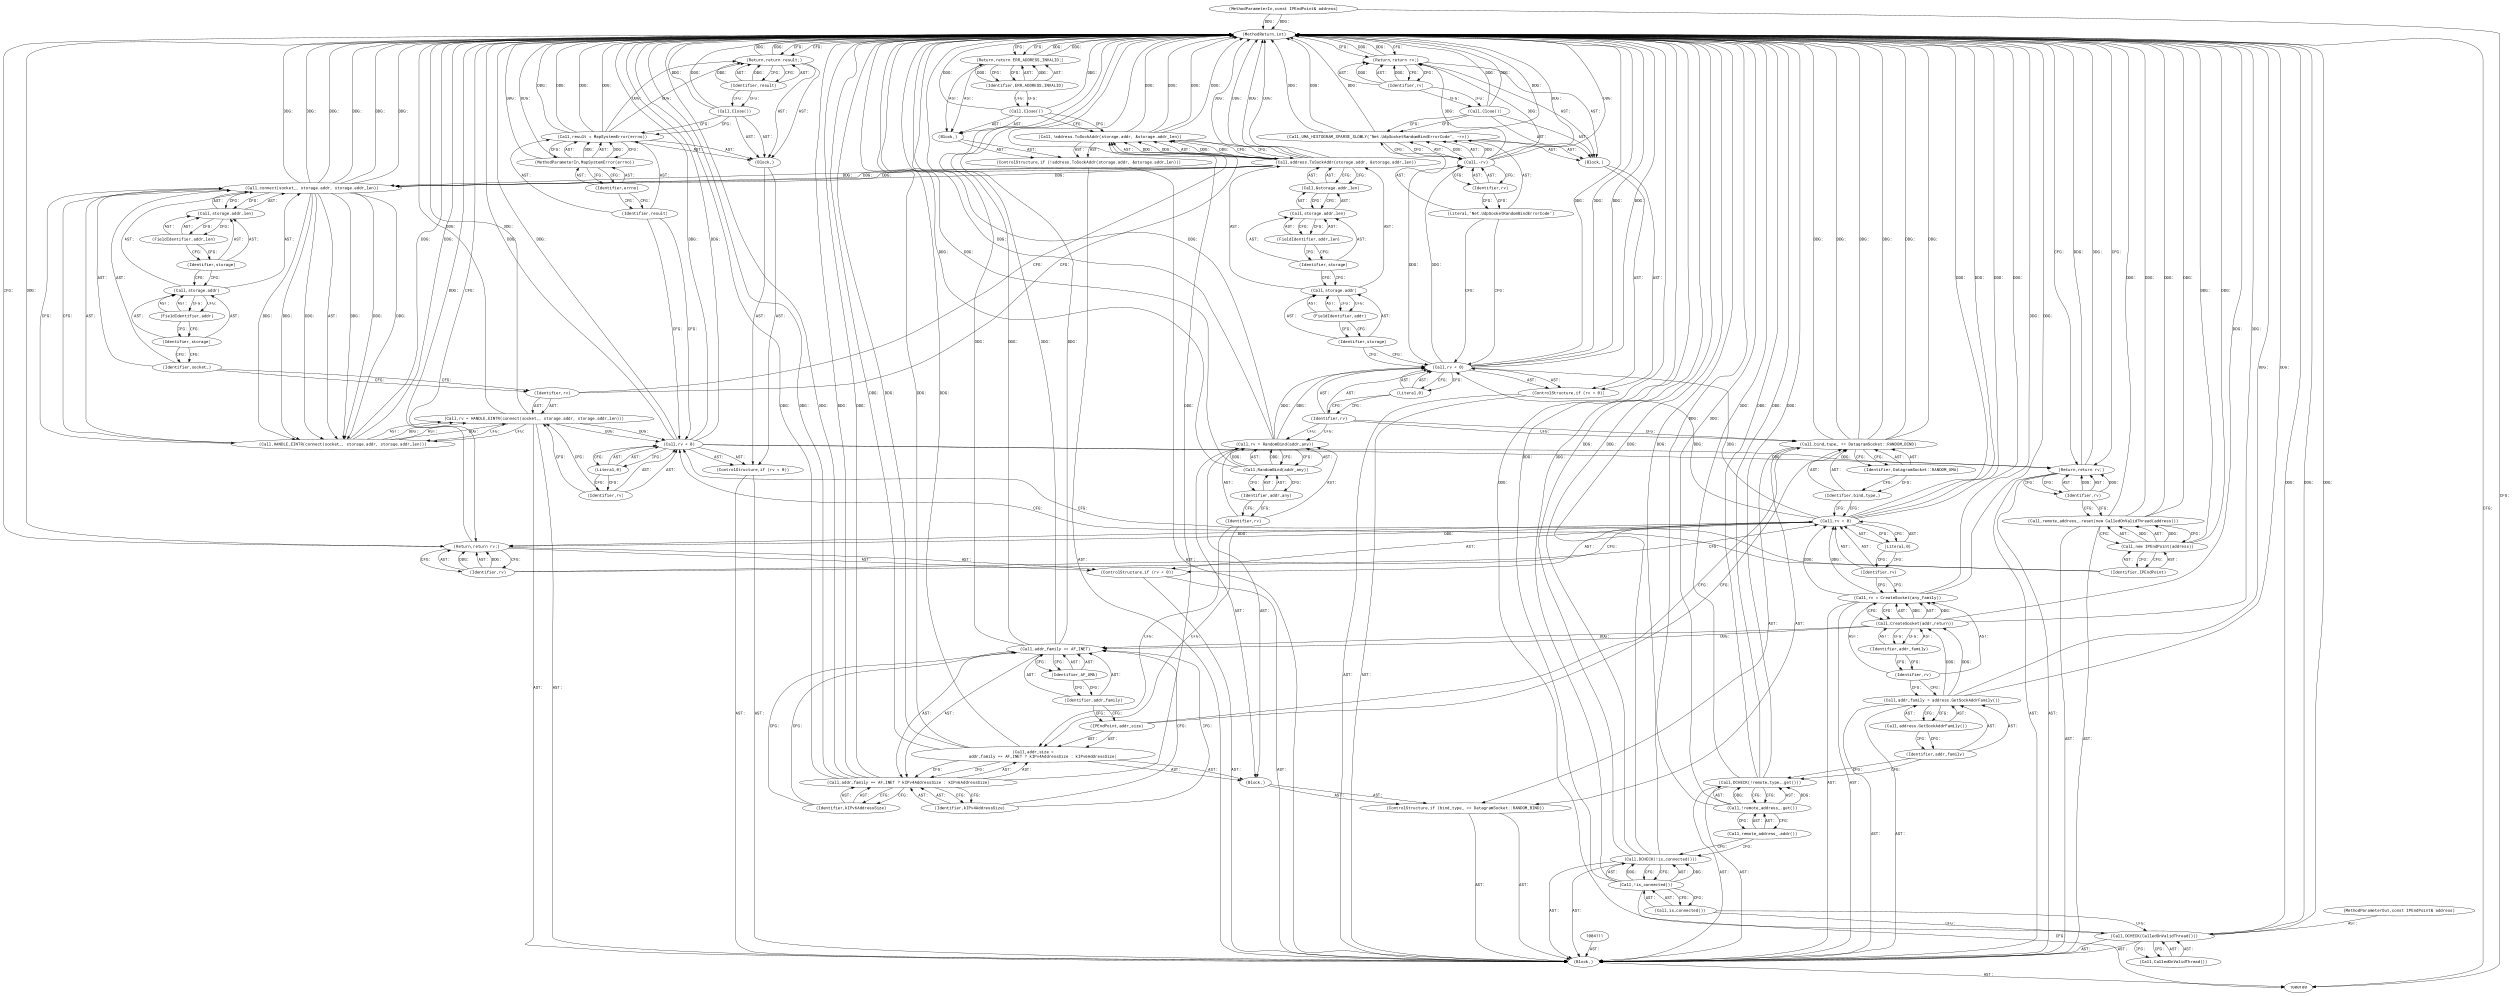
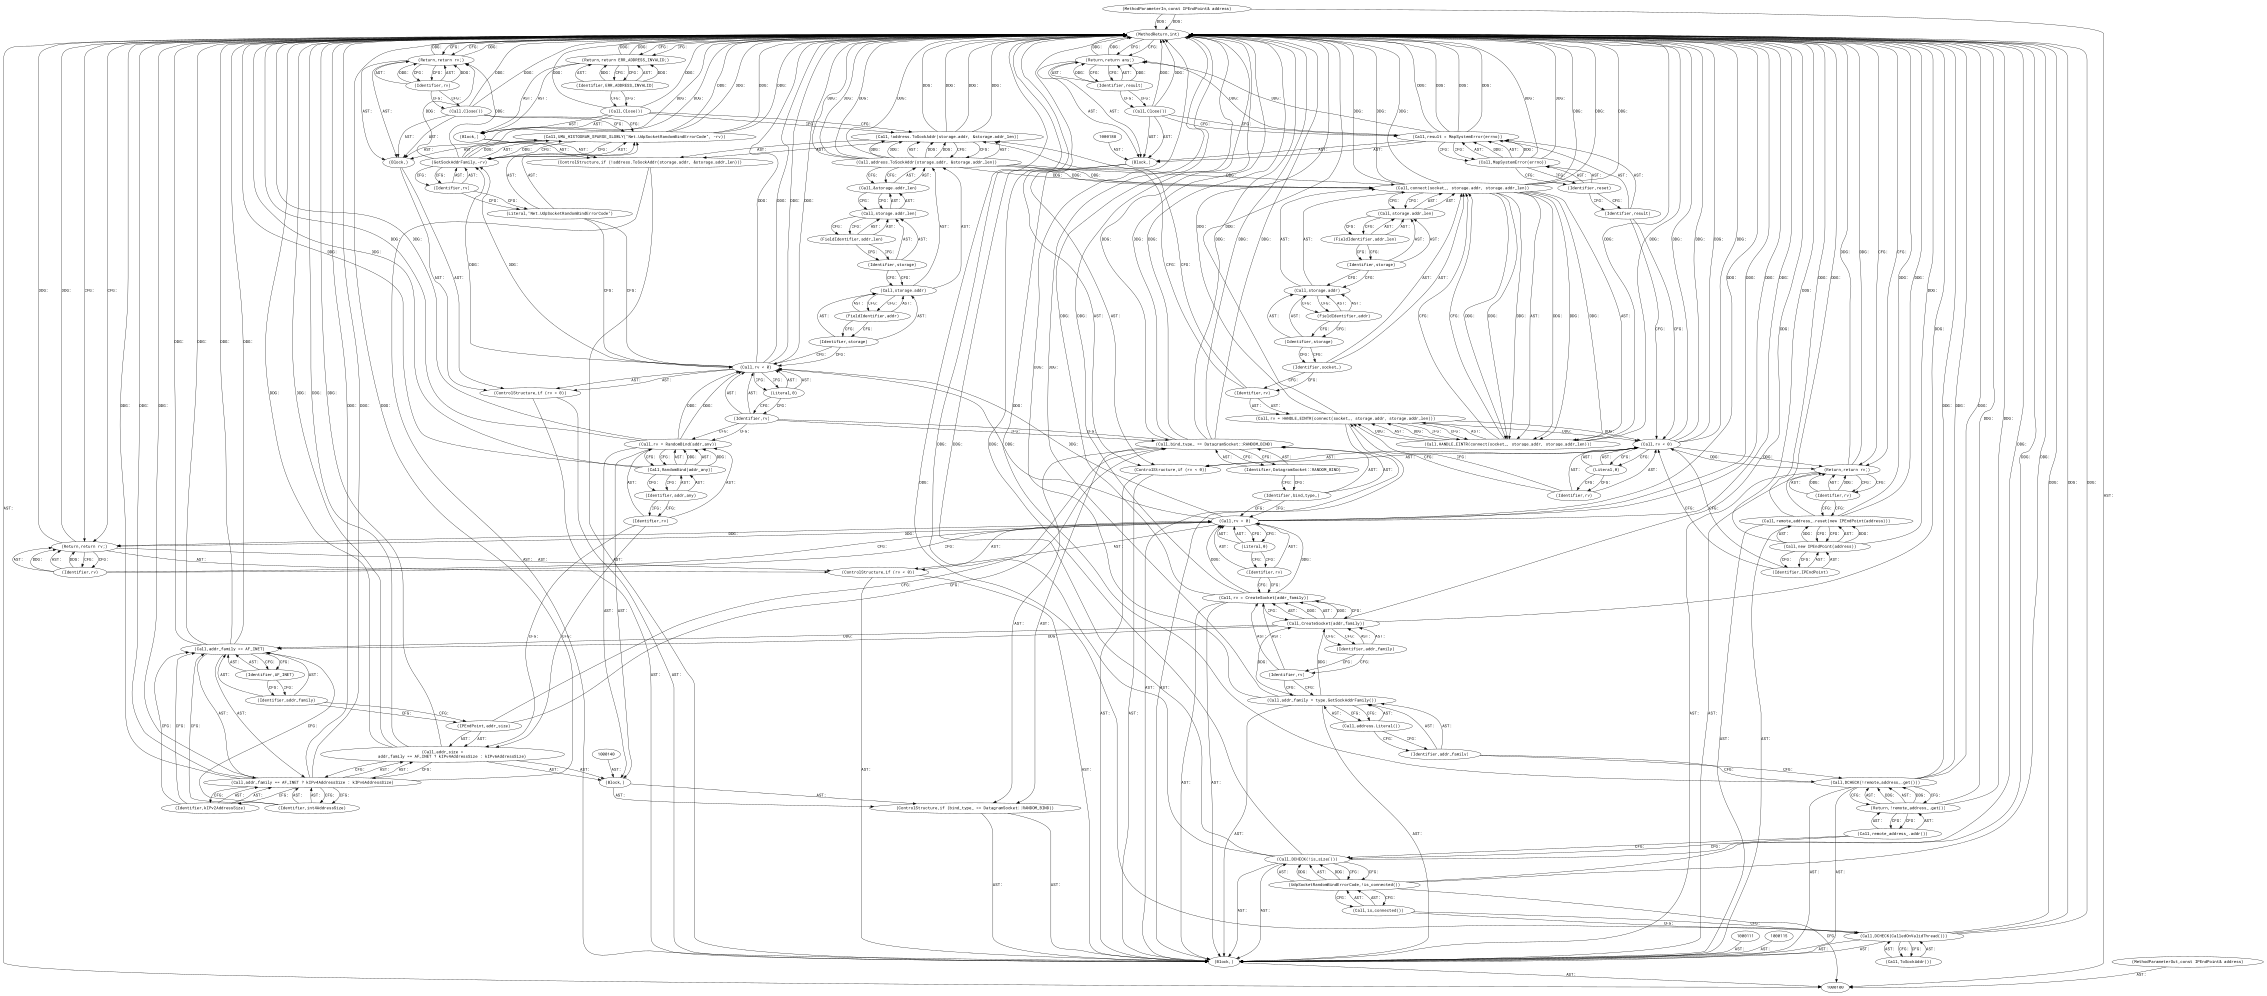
node "(Return,return result;)": label "(Return,return result;)" -> "(Return,return any;)"
node "1000188": added
node "(MethodParameterIn,MapSystemError(errno))": label "(MethodParameterIn,MapSystemError(errno))" -> "(Call,MapSystemError(errno))"
node "(Call,-rv)": label "(Call,-rv)" -> "(GetSockAddrFamily,-rv)"
node "(Identifier,errno)": label "(Identifier,errno)" -> "(Identifier,reset)"
node "(Identifier,DatagramSocket::RANDOM_UMA)": label "(Identifier,DatagramSocket::RANDOM_UMA)" -> "(Identifier,DatagramSocket::RANDOM_BIND)"
edge "(MethodParameterIn,const IPEndPoint& address)" -> "1000100": label "CFG: " -> "AST: "
edge "(MethodReturn,int)" -> "1000100": label "CFG: " -> "AST: "
node "(Call,remote_address_.reset(new CalledOnValidThread(address)))": label "(Call,remote_address_.reset(new CalledOnValidThread(address)))" -> "(Call,remote_address_.reset(new IPEndPoint(address)))"
node "(Call,rv = CreateSocket(any_family))": label "(Call,rv = CreateSocket(any_family))" -> "(Call,rv = CreateSocket(addr_family))"
node "(Call,CreateSocket(addr_return))": label "(Call,CreateSocket(addr_return))" -> "(Call,CreateSocket(addr_family))"
node "(Identifier,AF_UMA)": label "(Identifier,AF_UMA)" -> "(Identifier,AF_INET)"
node "(Call,addr_family = address.GetSockAddrFamily())": label "(Call,addr_family = address.GetSockAddrFamily())" -> "(Call,addr_family = type.GetSockAddrFamily())"
node "(Call,address.GetSockAddrFamily())": label "(Call,address.GetSockAddrFamily())" -> "(Call,address.Literal())"
node "1000140": added
node "(Call,DCHECK(!remote_type_.get()))": label "(Call,DCHECK(!remote_type_.get()))" -> "(Call,DCHECK(!remote_address_.get()))"
node "(Identifier,kIPv6AddressSize)": label "(Identifier,kIPv6AddressSize)" -> "(Identifier,kIPv2AddressSize)"
node "(Identifier,kIPv4AddressSize)": label "(Identifier,kIPv4AddressSize)" -> "(Identifier,int4AddressSize)"
node "(Call,!remote_address_.get())": label "(Call,!remote_address_.get())" -> "(Return,!remote_address_.get())"
node "(Call,DCHECK(!is_connected()))": label "(Call,DCHECK(!is_connected()))" -> "(Call,DCHECK(!is_size()))"
node "(Call,!is_connected())": label "(Call,!is_connected())" -> "(UdpSocketRandomBindErrorCode,!is_connected())"
edge "(MethodParameterOut,const IPEndPoint& address)" -> "(Call,DCHECK(CalledOnValidThread()))": now "(MethodParameterOut,const IPEndPoint& address)" -> "1000100"
node "1004111": label "1004111" -> "1000111"
node "1000115": added
node "(Call,CalledOnValidThread())": label "(Call,CalledOnValidThread())" -> "(Call,ToSockAddr())"
